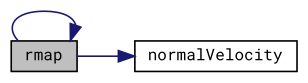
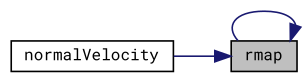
edge "rmap" -> "normalVelocity": reversed
